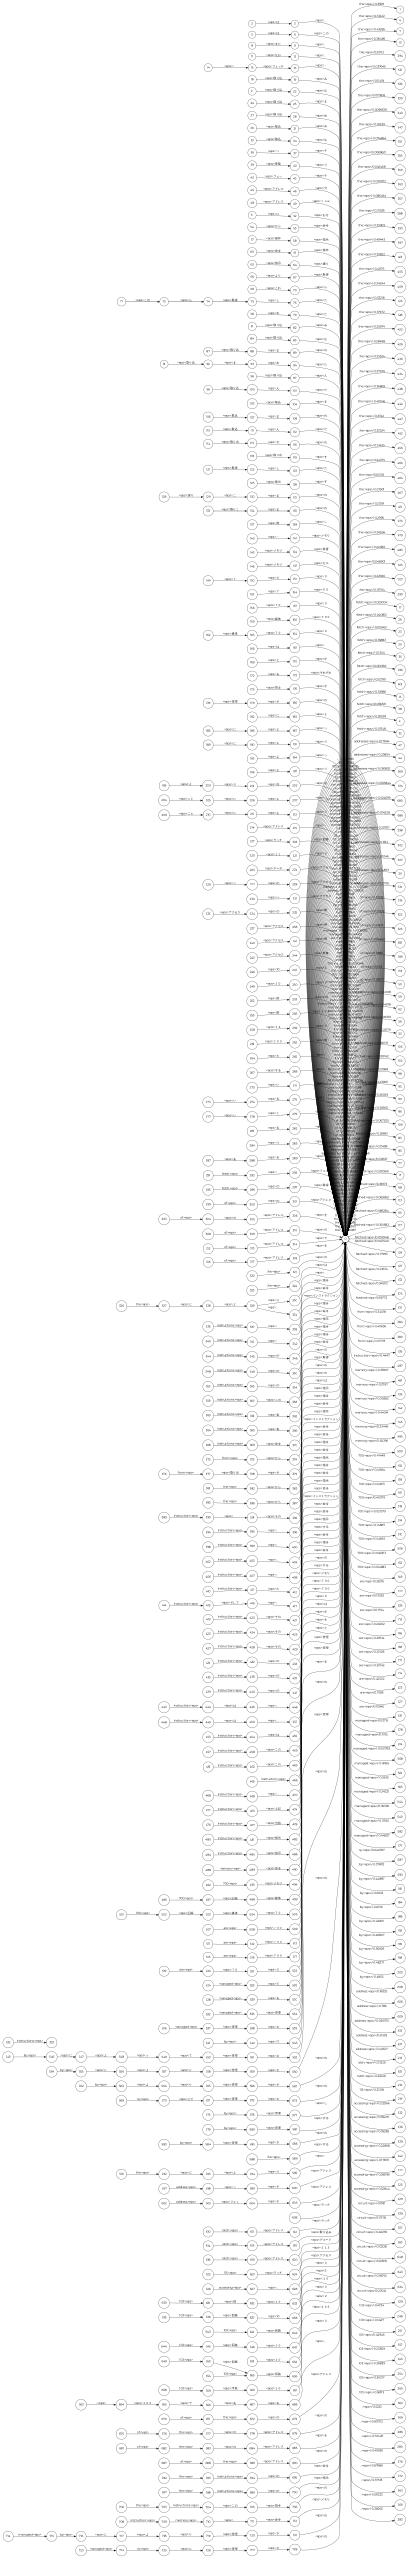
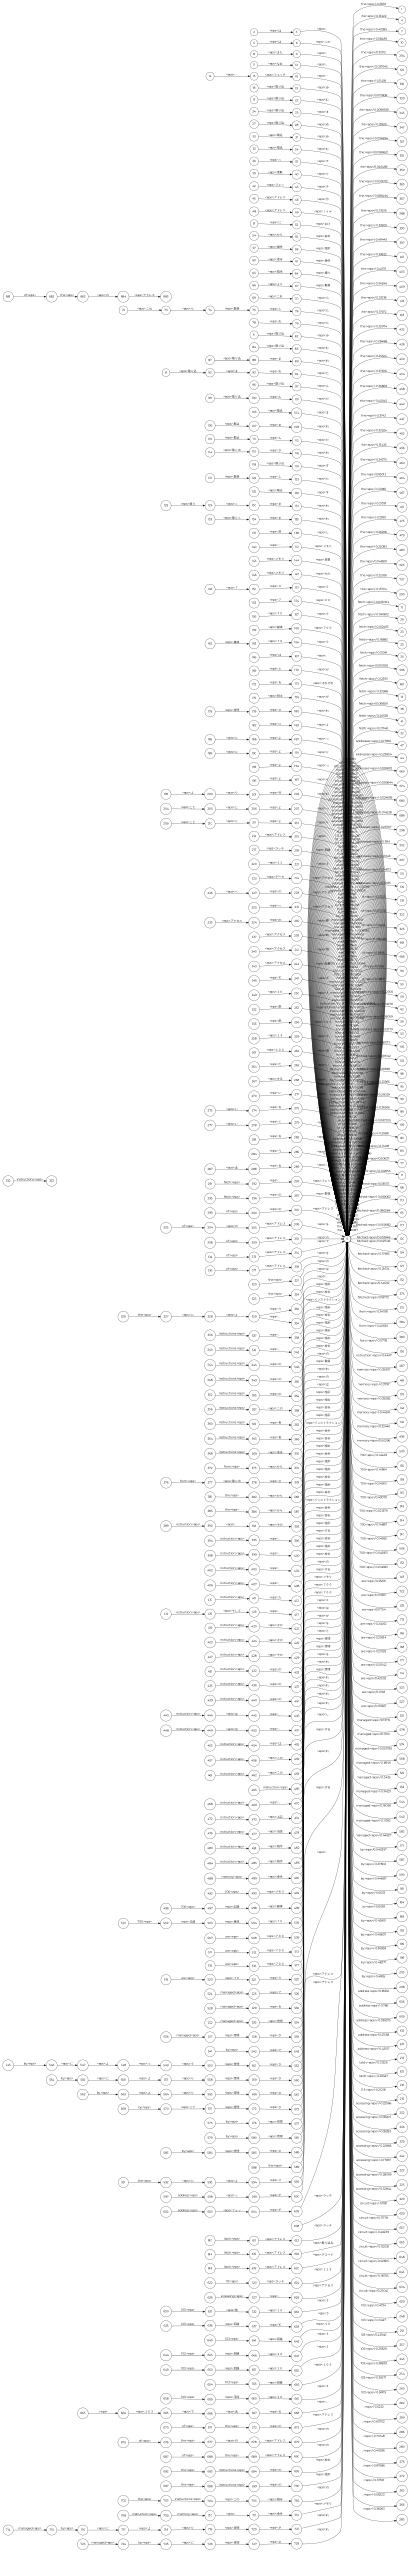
edge "685" -> "0": removed, label "<eps>:を"
edge "650" -> "655": now "650" -> "651"
